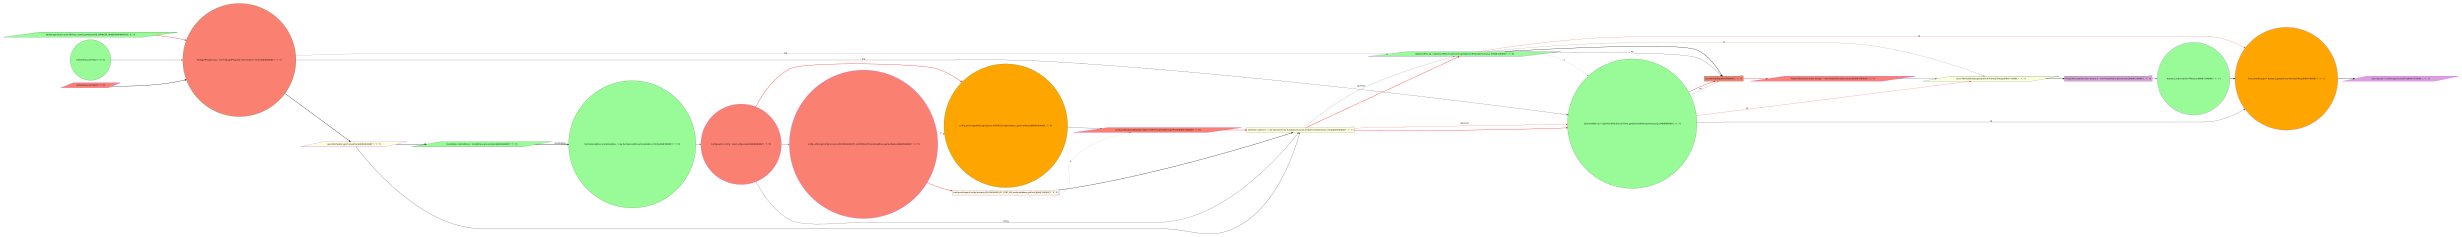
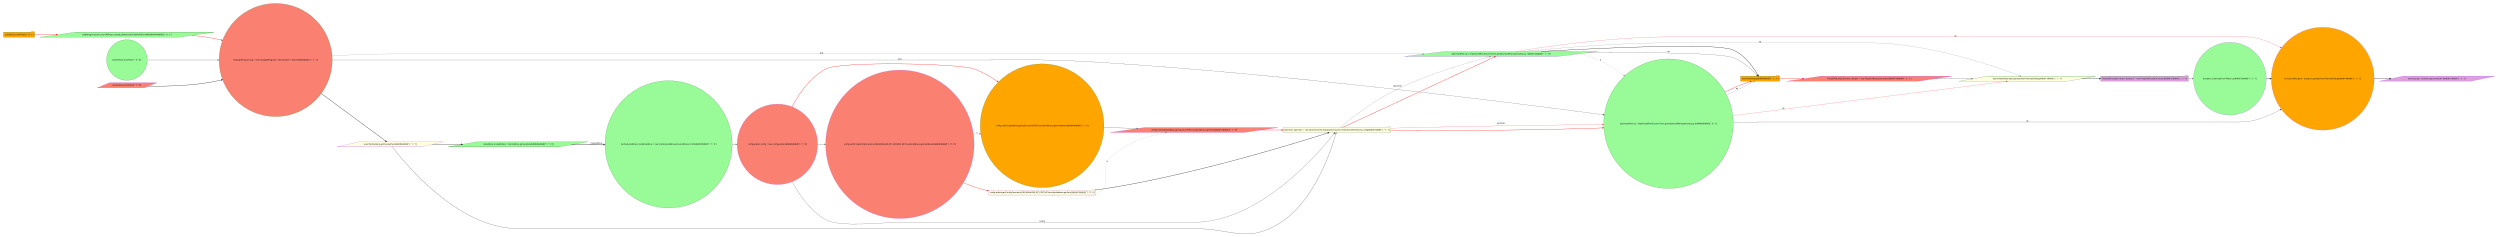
node "testGetExecutionPlan['0', '0', '1']": added
node "assertNotNull(op)@@@9@@@['1', '1', '1']": fillcolor salmon -> orange
